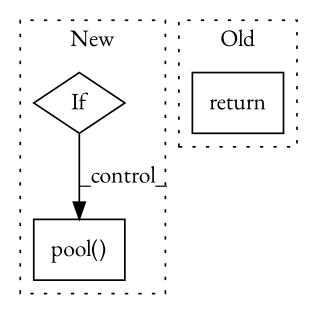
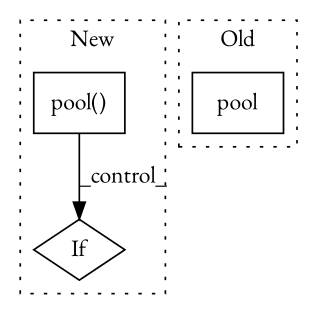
node "return": label "return" -> "pool"
edge "If" -> "pool()": reversed
